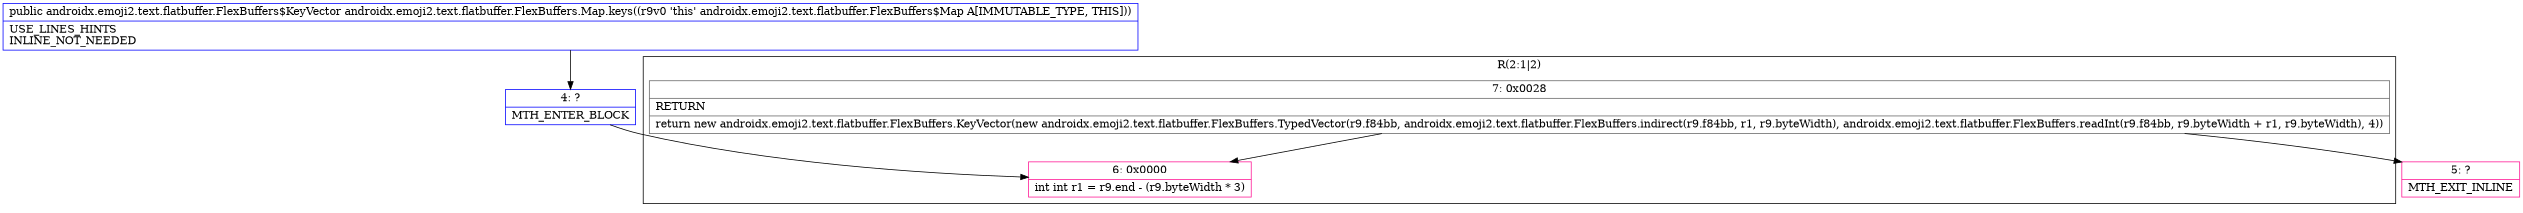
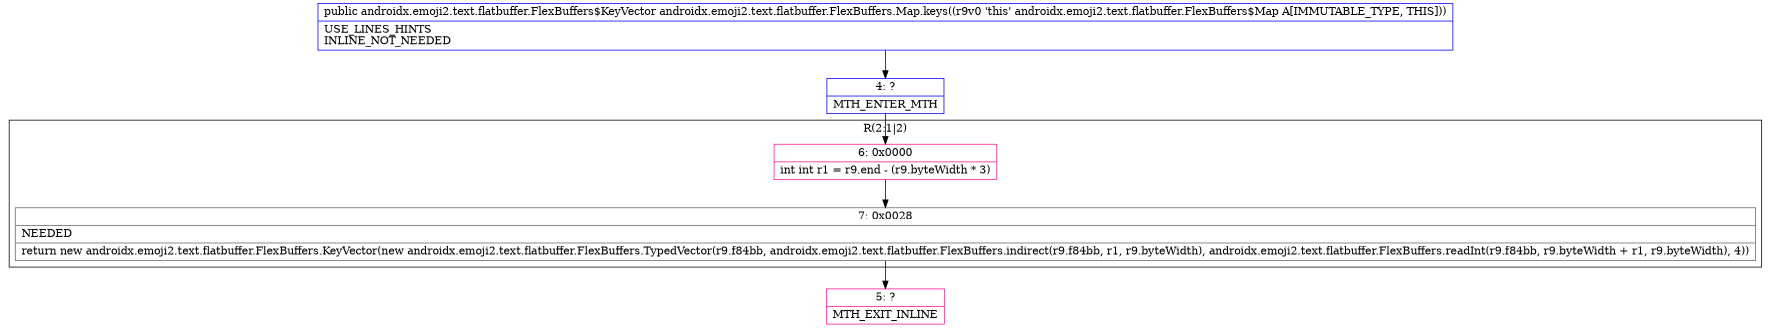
node "7: 0x0028": text "RETURN" -> "NEEDED"
node "4: ?": text "MTH_ENTER_BLOCK" -> "MTH_ENTER_MTH"
edge "7: 0x0028" -> "6: 0x0000": reversed
